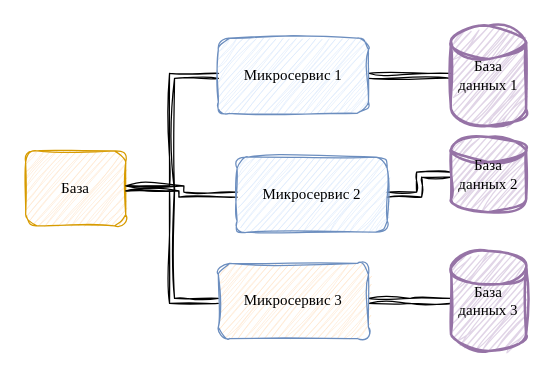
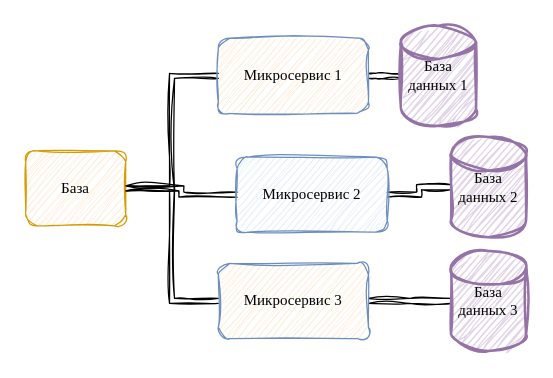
node "Микросервис 1": fillcolor #dae8fc -> #ffe6cc
node "База данных 1": moved (488, 76) -> (438, 76)
node "База данных 2": size 75x75 -> 75x100
